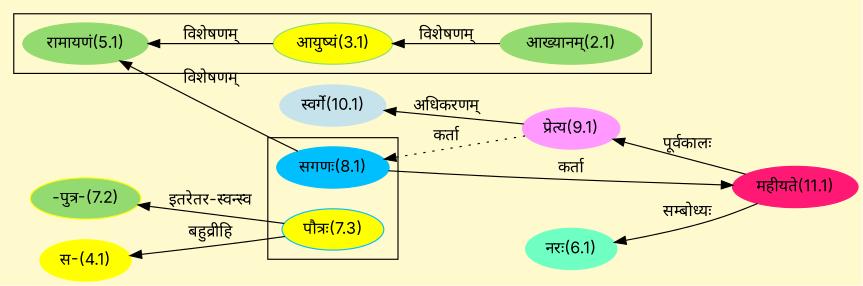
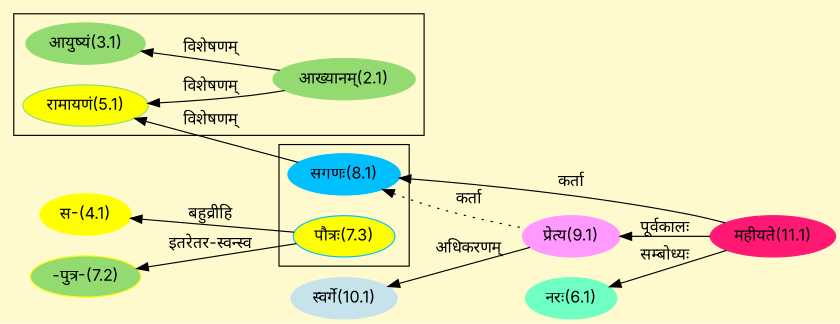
node "रामायणं(5.1)": fillcolor #93db70 -> #ffff00
edge "आयुष्यं(3.1)" -> "रामायणं(5.1)": now "आख्यानम्(2.1)" -> "रामायणं(5.1)"
node "आयुष्यं(3.1)": fillcolor #ffff00 -> #93db70
edge "सगणः(8.1)" -> "महीयते(11.1)": reversed
